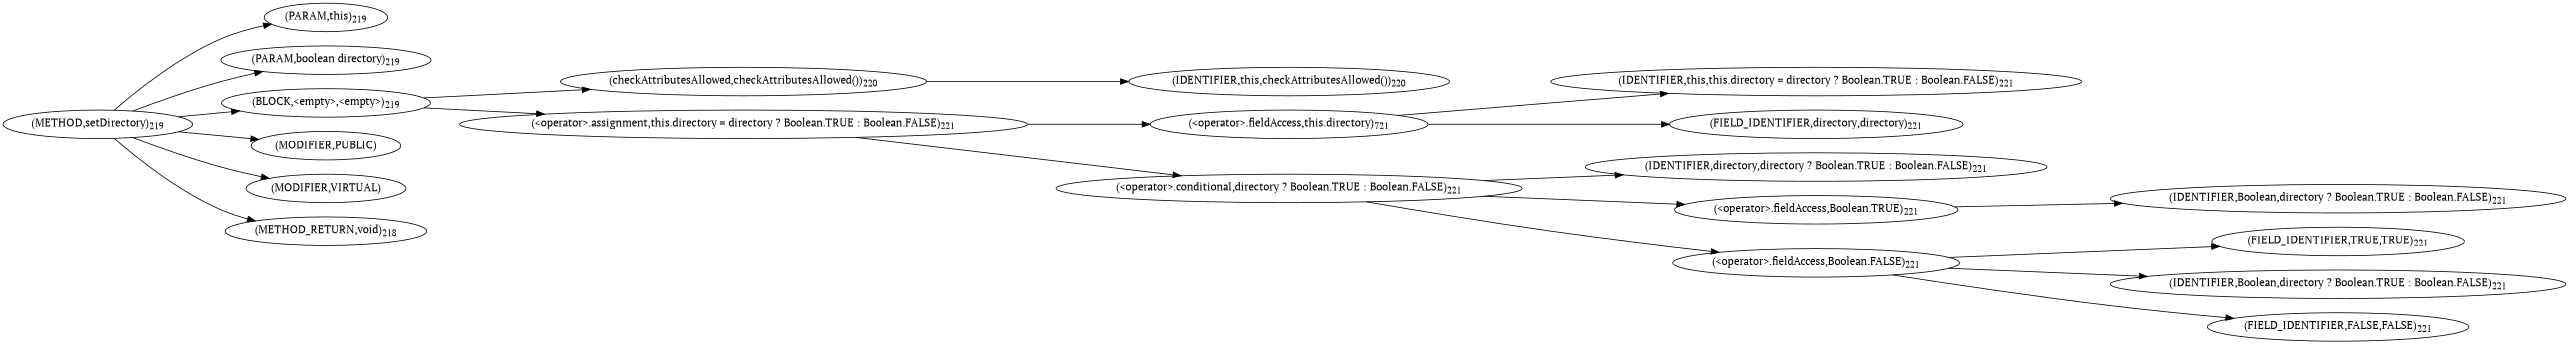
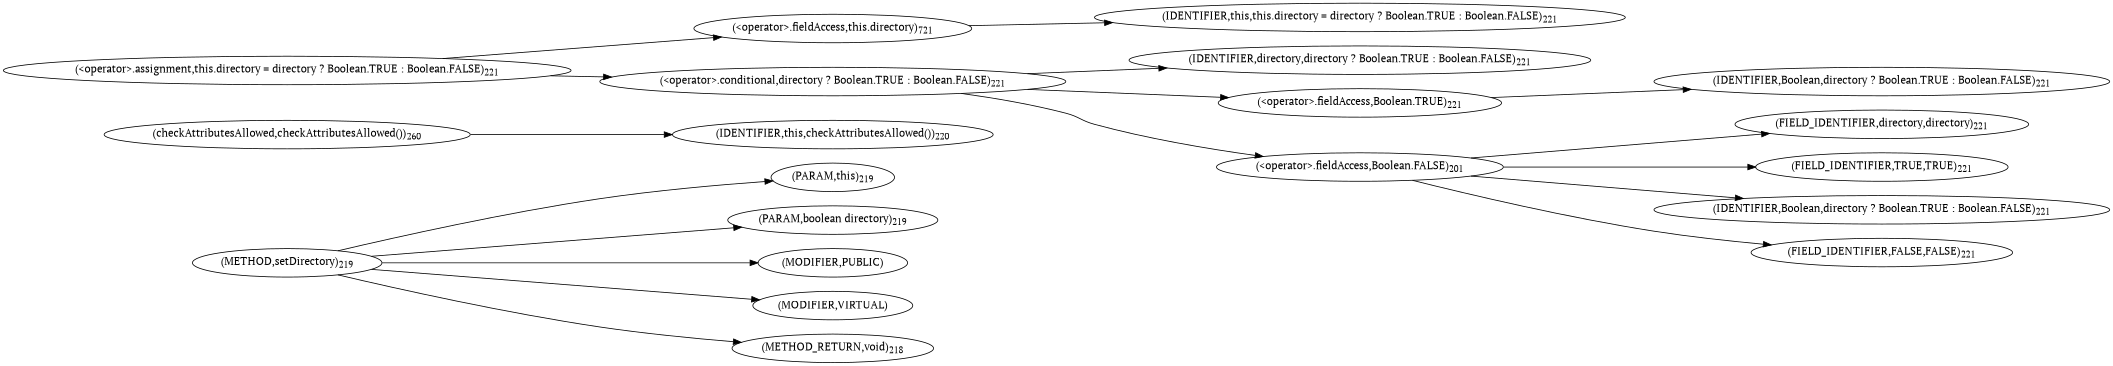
node "(checkAttributesAllowed,checkAttributesAllowed())": text "220" -> "260"
node "(BLOCK,<empty>,<empty>)": removed
edge "(<operator>.fieldAccess,this.directory)" -> "(FIELD_IDENTIFIER,directory,directory)": now "(<operator>.fieldAccess,Boolean.FALSE)" -> "(FIELD_IDENTIFIER,directory,directory)"
node "(<operator>.fieldAccess,Boolean.FALSE)": text "221" -> "201"
